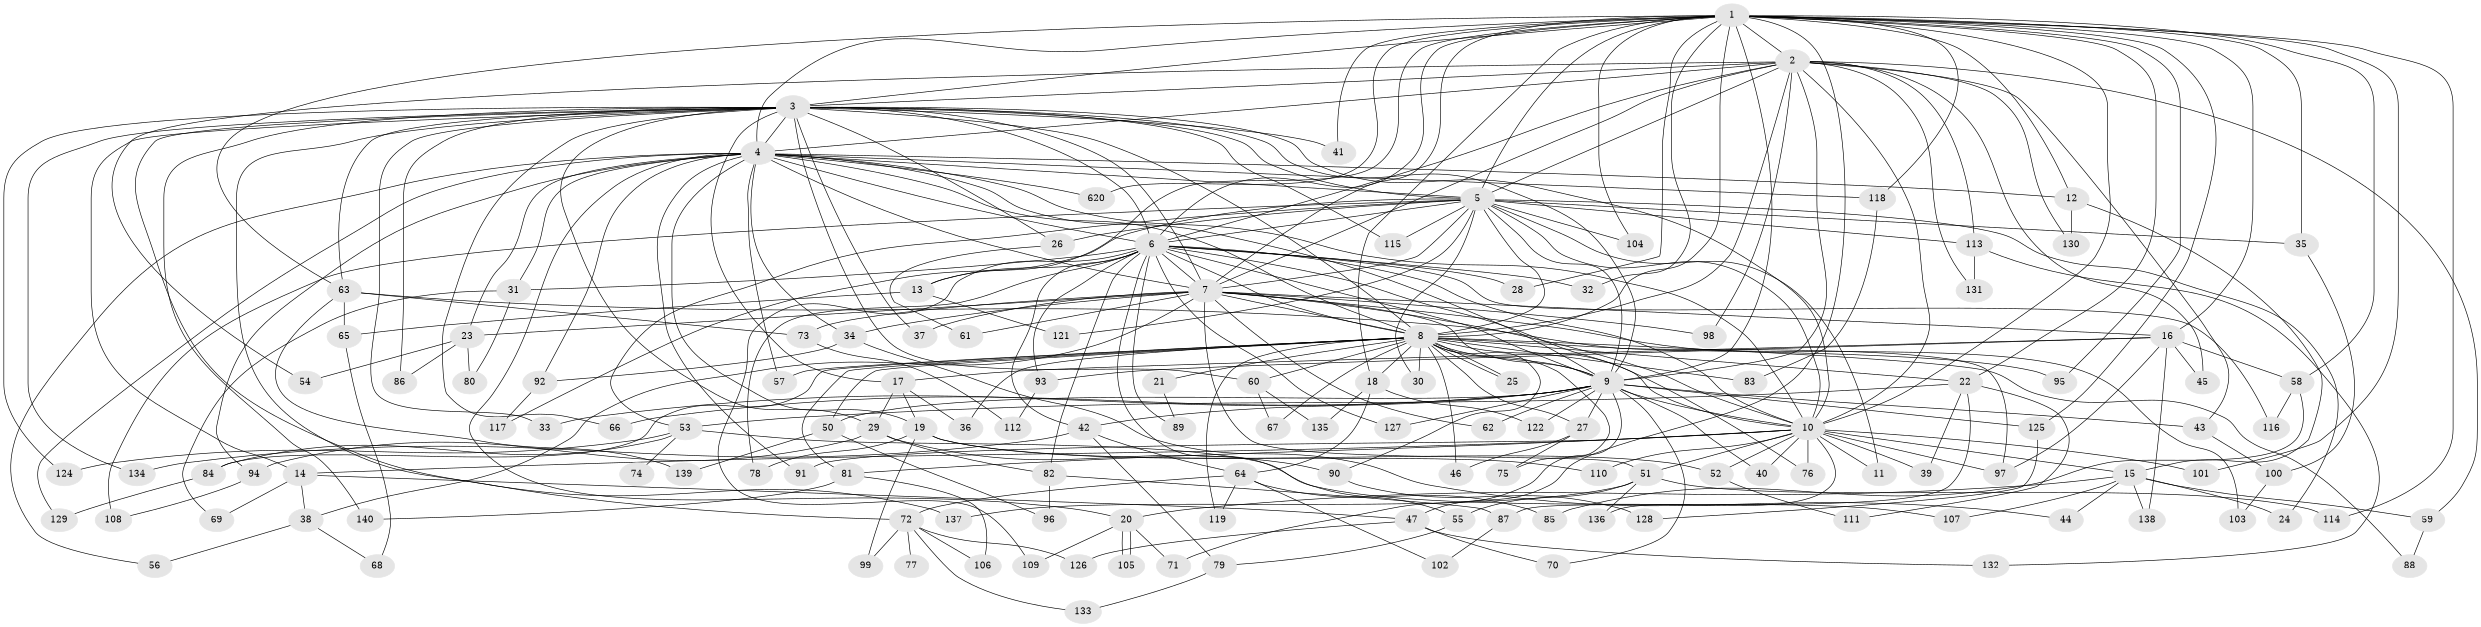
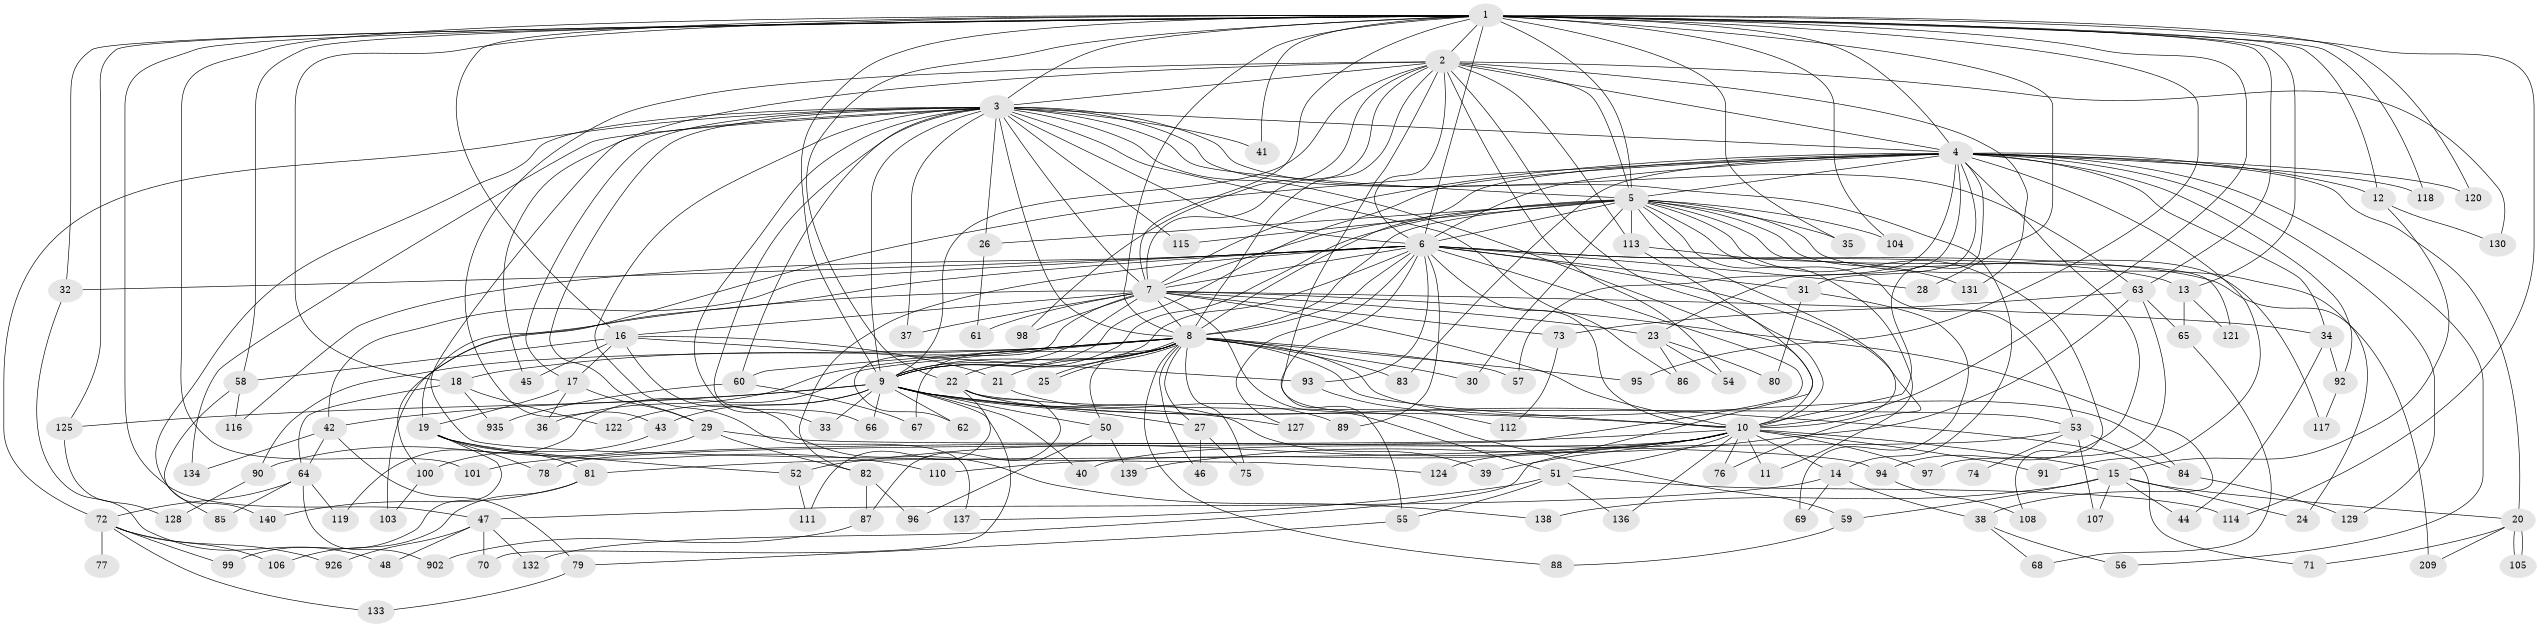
node "620": label "620" -> "120"
edge "118" -- "83": now "4" -- "83"
edge "8" -- "81": now "19" -- "81"
edge "35" -- "100": now "6" -- "100"
edge "16" -- "97": now "16" -- "21"
node "135": label "135" -> "935"
node "48": added
node "109": label "109" -> "209"
node "126": label "126" -> "926"
node "102": label "102" -> "902"
